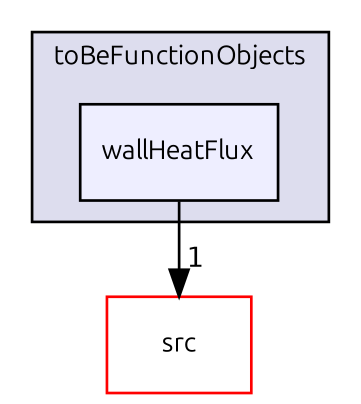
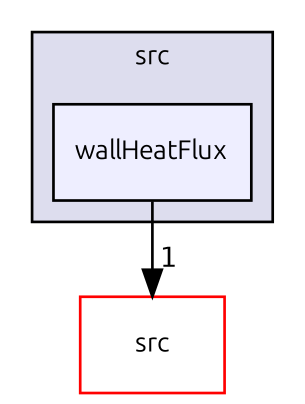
cluster "toBeFunctionObjects": label "toBeFunctionObjects" -> "src"
